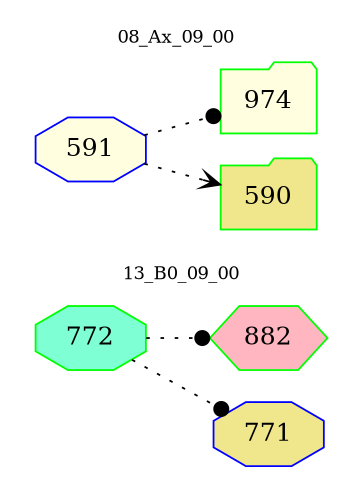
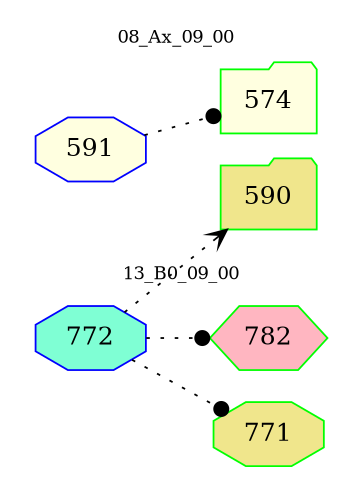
node "974": label "974" -> "574"
edge "591" -> "590": now "772" -> "590"
node "772": color green -> blue
node "882": label "882" -> "782"
node "771": color blue -> green
